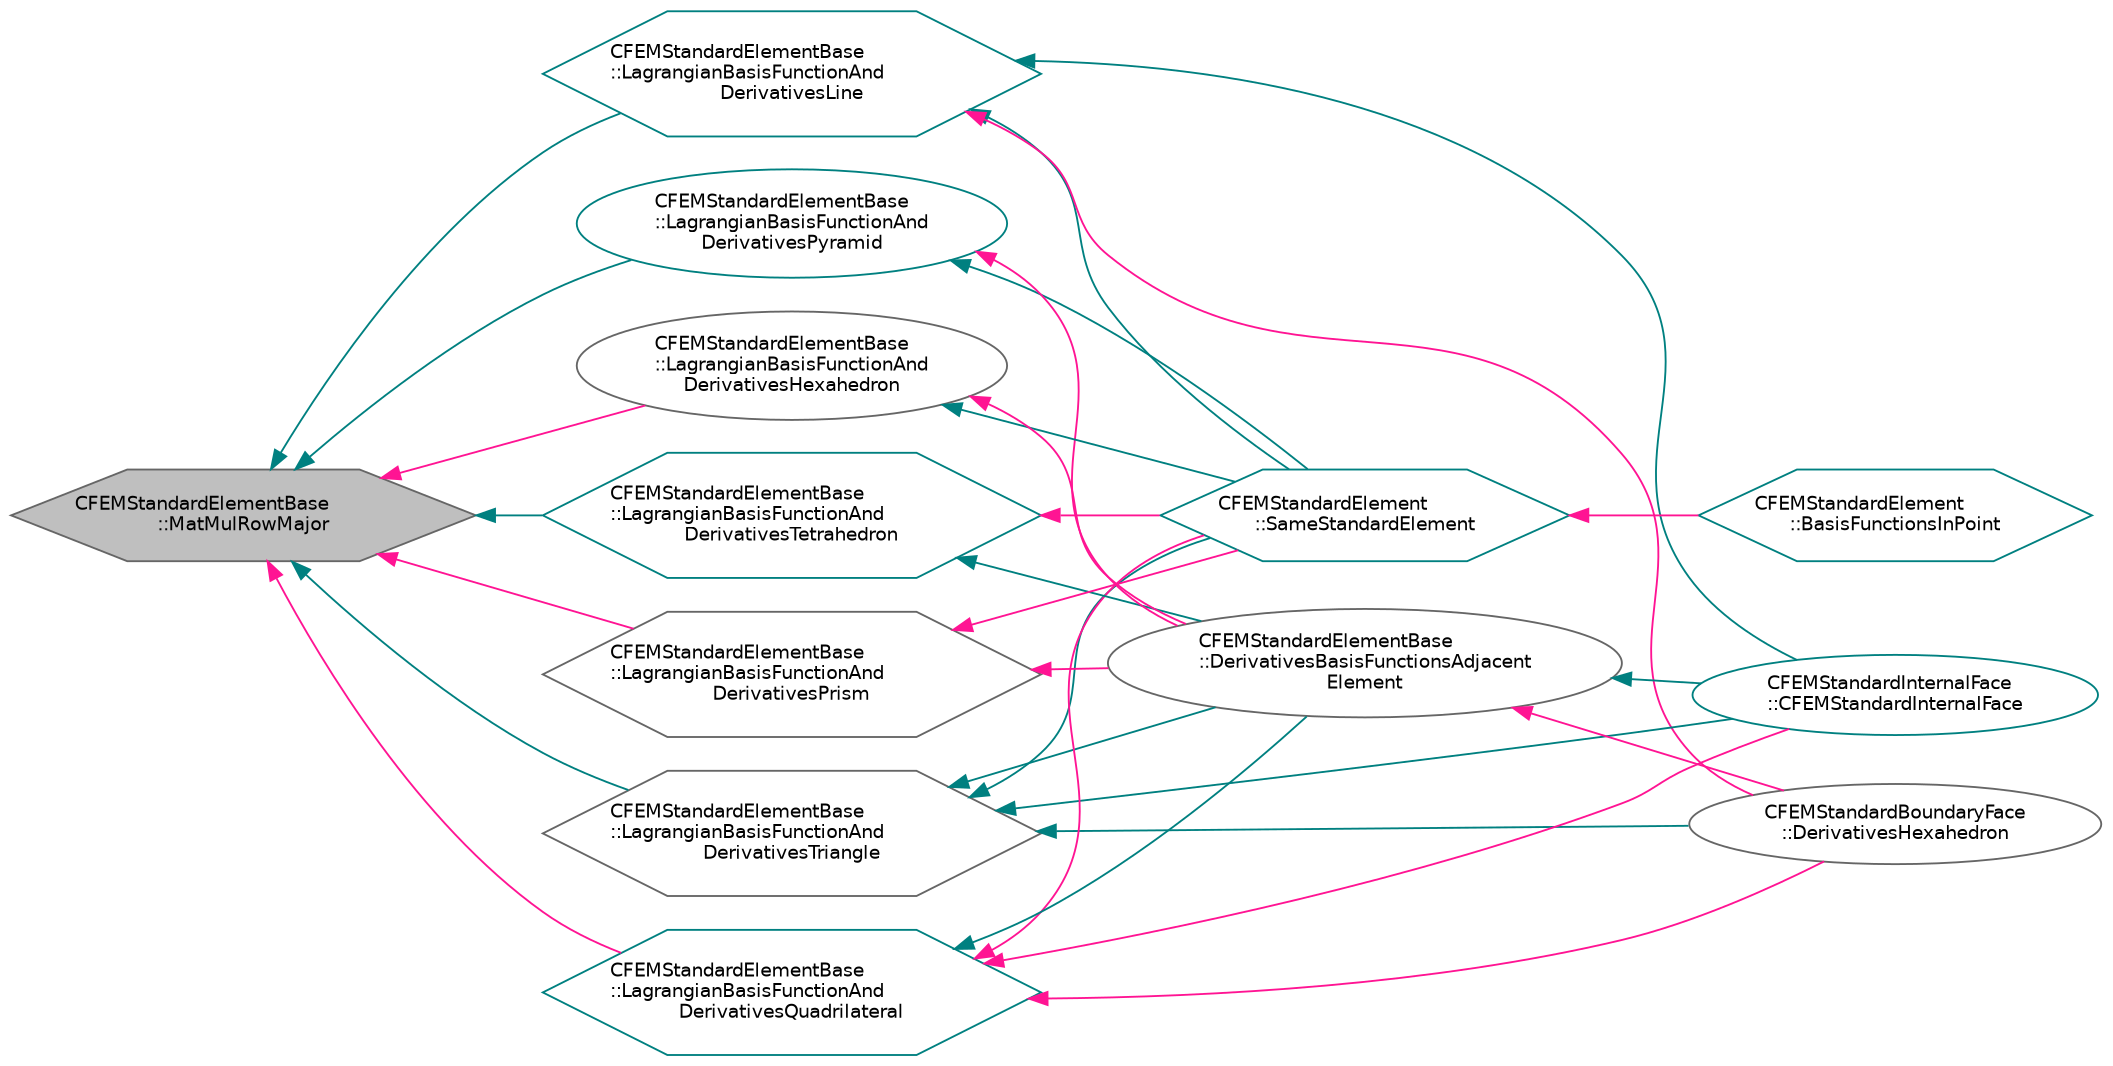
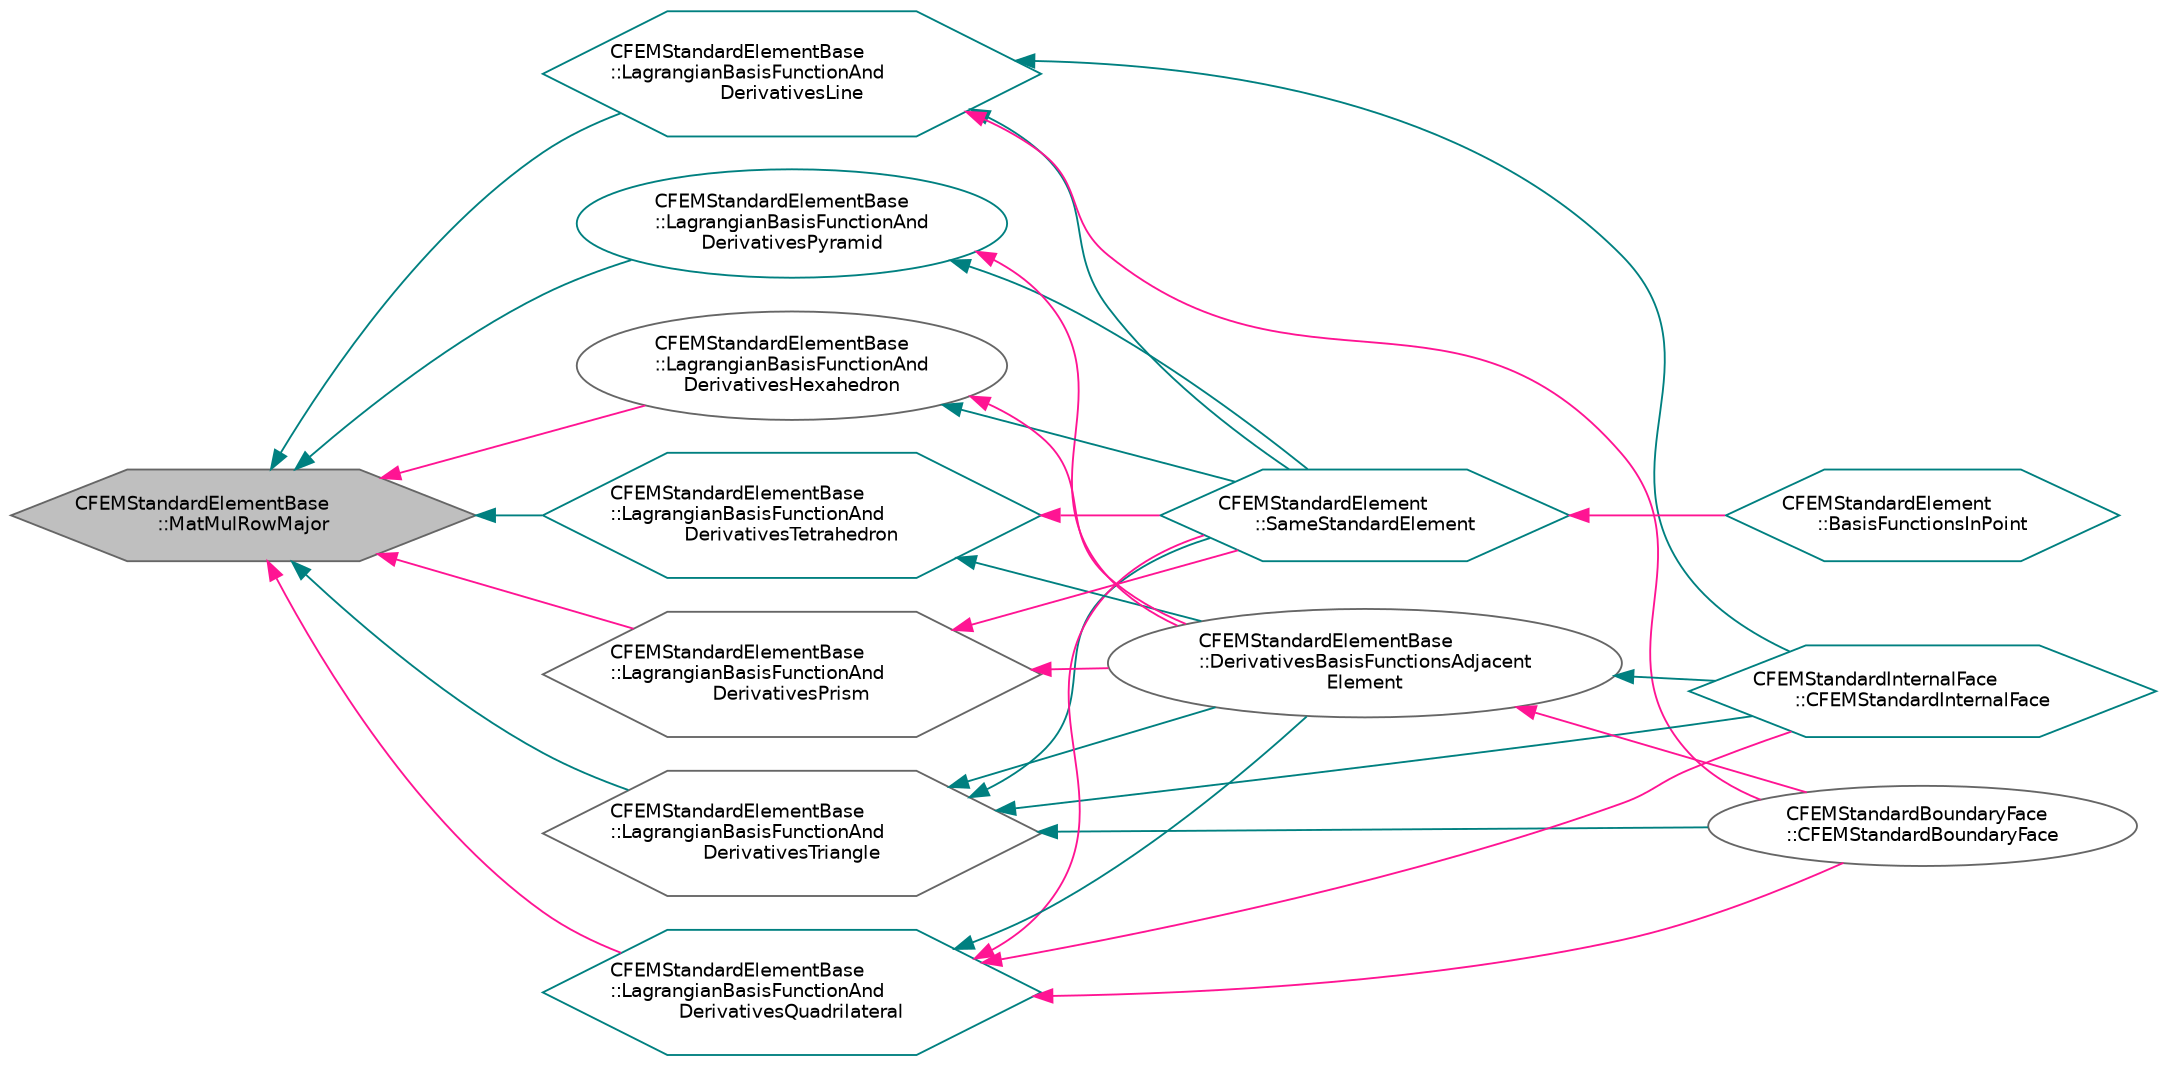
node "CFEMStandardInternalFace ::CFEMStandardInternalFace": shape ellipse -> hexagon
node "CFEMStandardBoundaryFace ::DerivativesHexahedron": label "CFEMStandardBoundaryFace ::DerivativesHexahedron" -> "CFEMStandardBoundaryFace ::CFEMStandardBoundaryFace"
